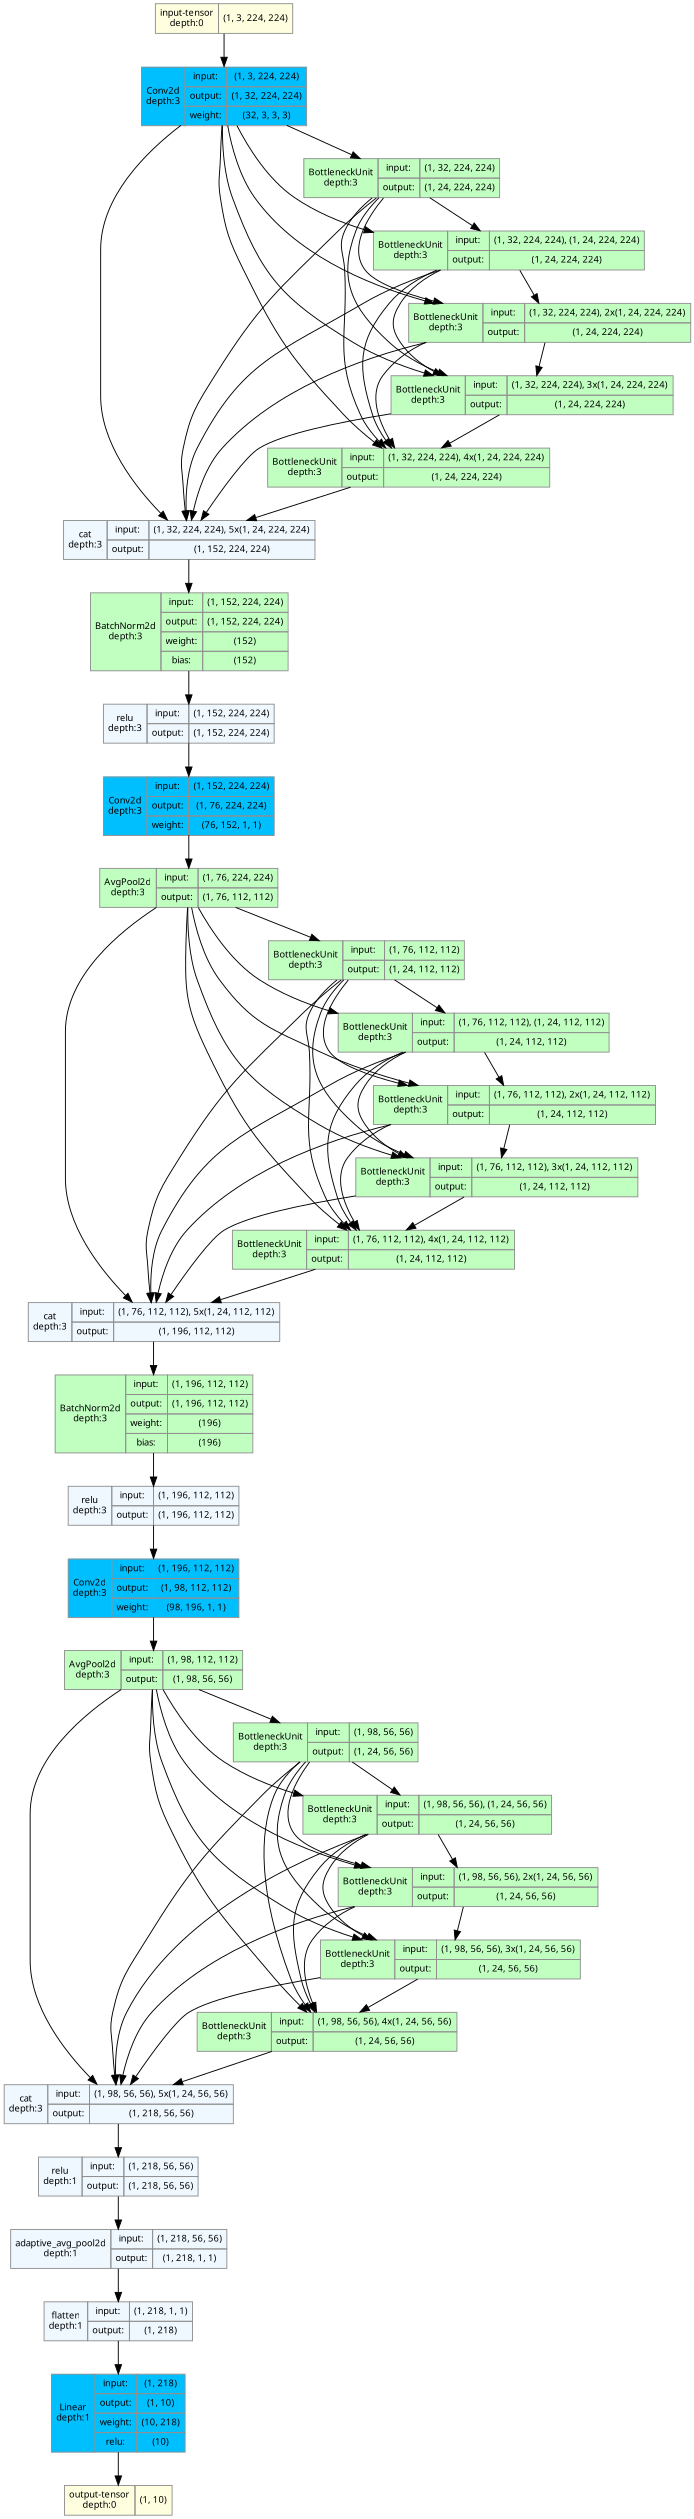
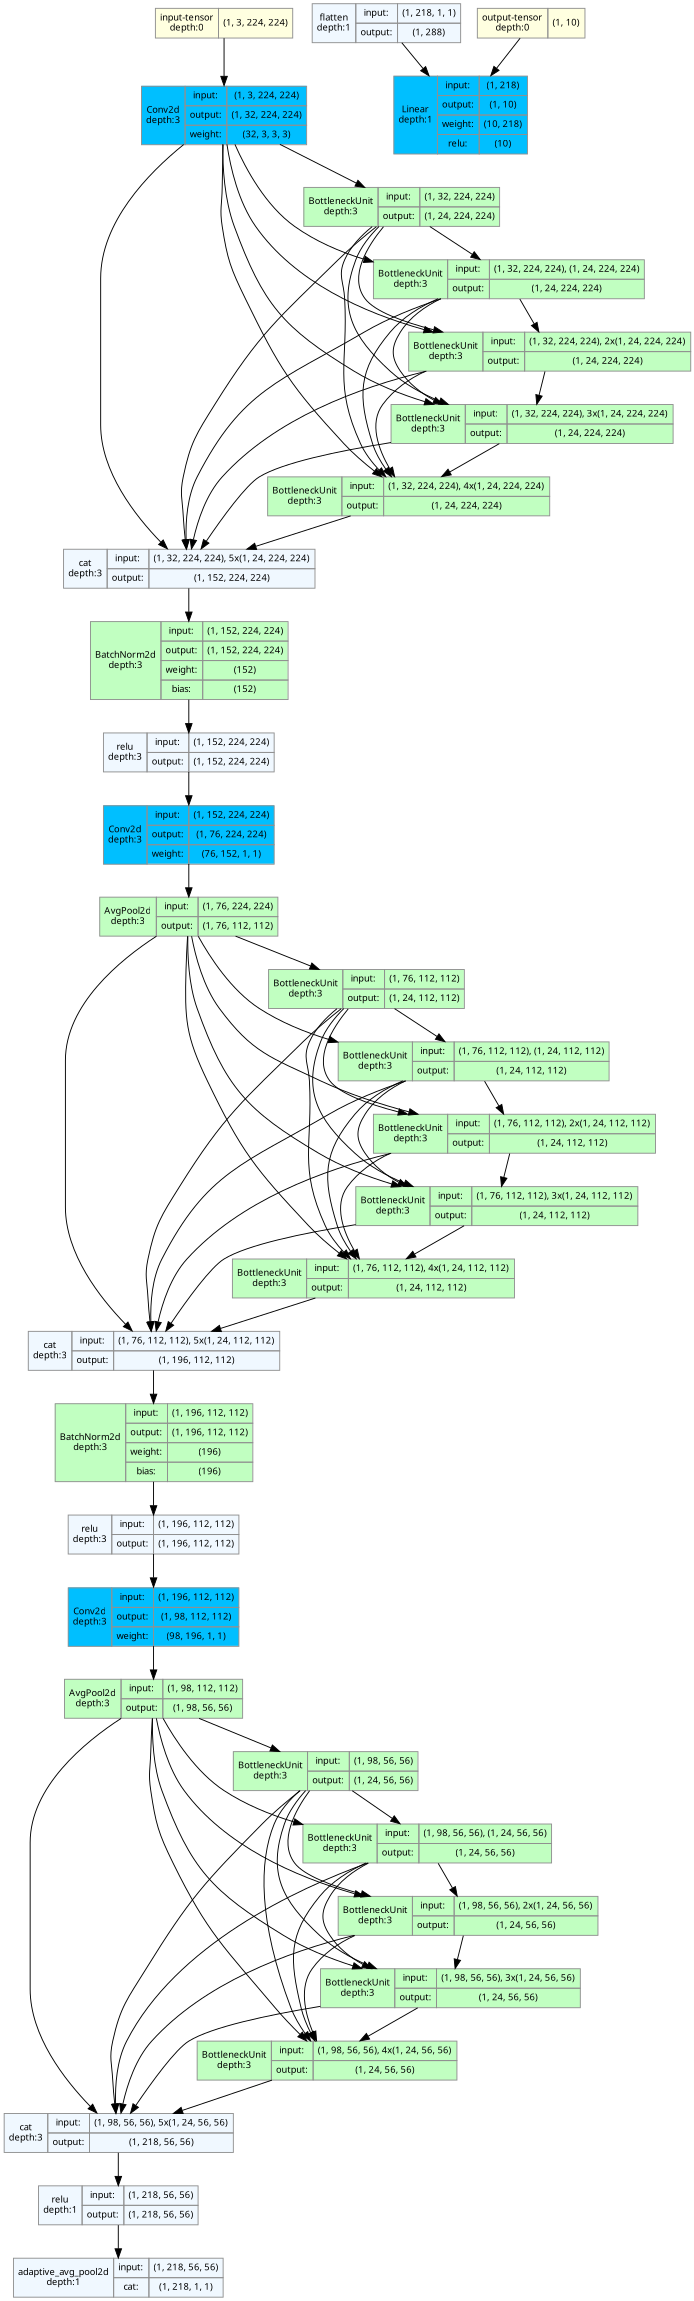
node "adaptive_avg_pool2d": text "output:" -> "cat:"
edge "adaptive_avg_pool2d" -> "flatten": removed
node "flatten": text "(1, 218)" -> "(1, 288)"
edge "Linear" -> "output-tensor": reversed
